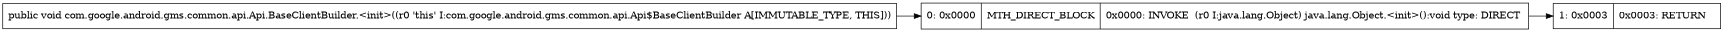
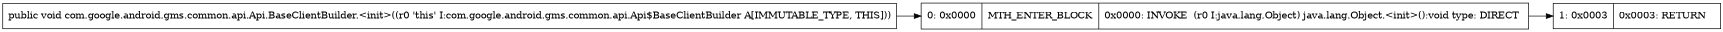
node "0: 0x0000": text "MTH_DIRECT_BLOCK" -> "MTH_ENTER_BLOCK"
